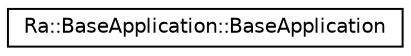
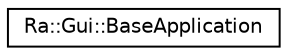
node "Ra::BaseApplication::BaseApplication": label "Ra::BaseApplication::BaseApplication" -> "Ra::Gui::BaseApplication"
